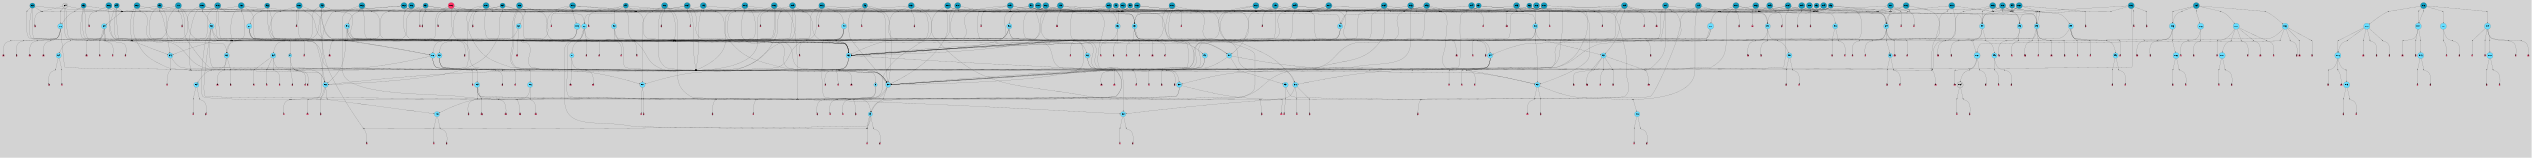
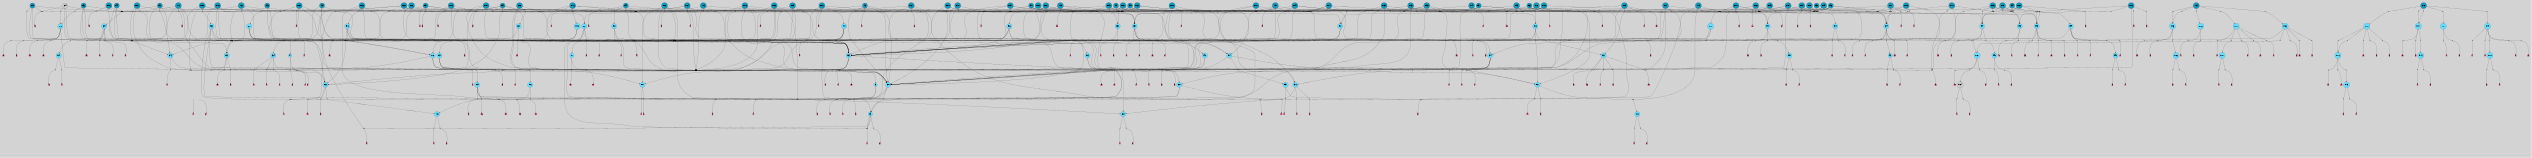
node "T1015": fillcolor #ff3366 -> #1199bb
node "T734": removed
